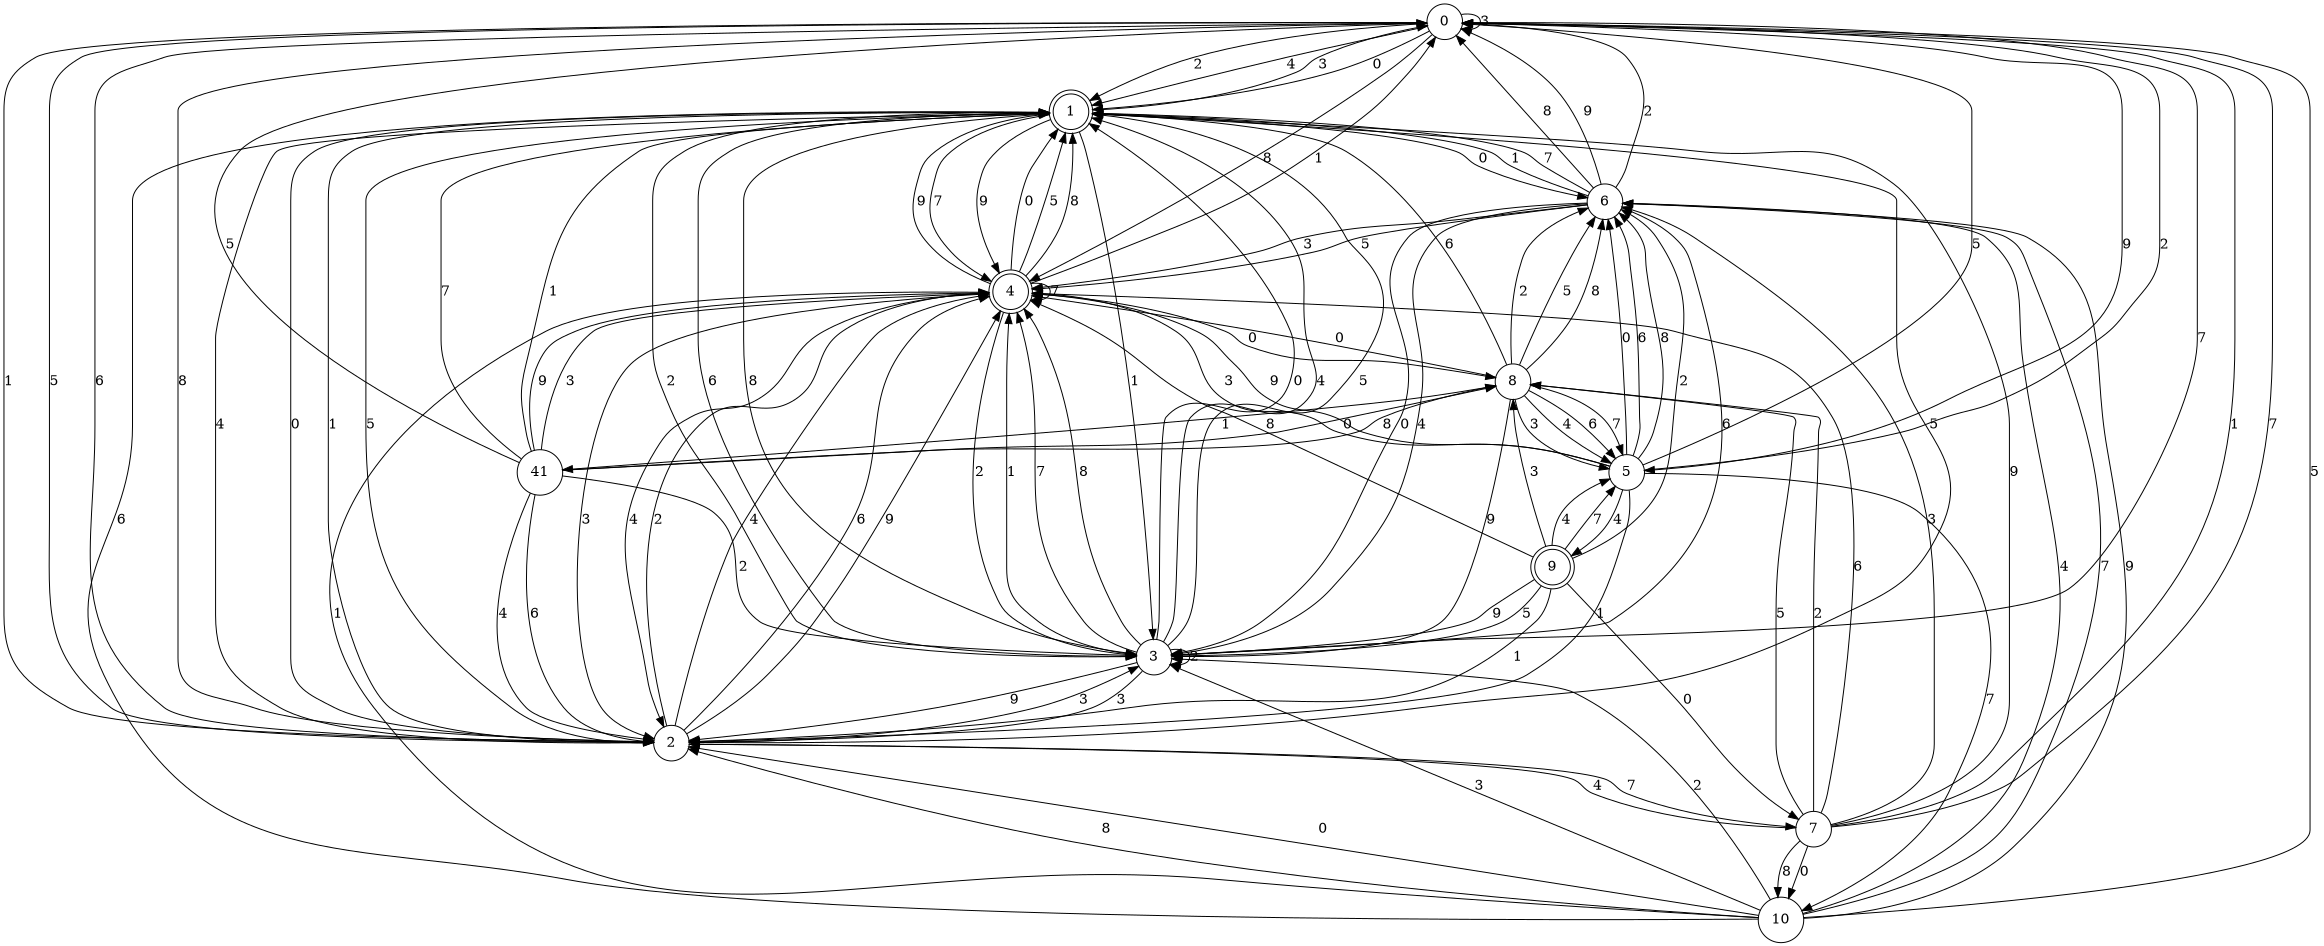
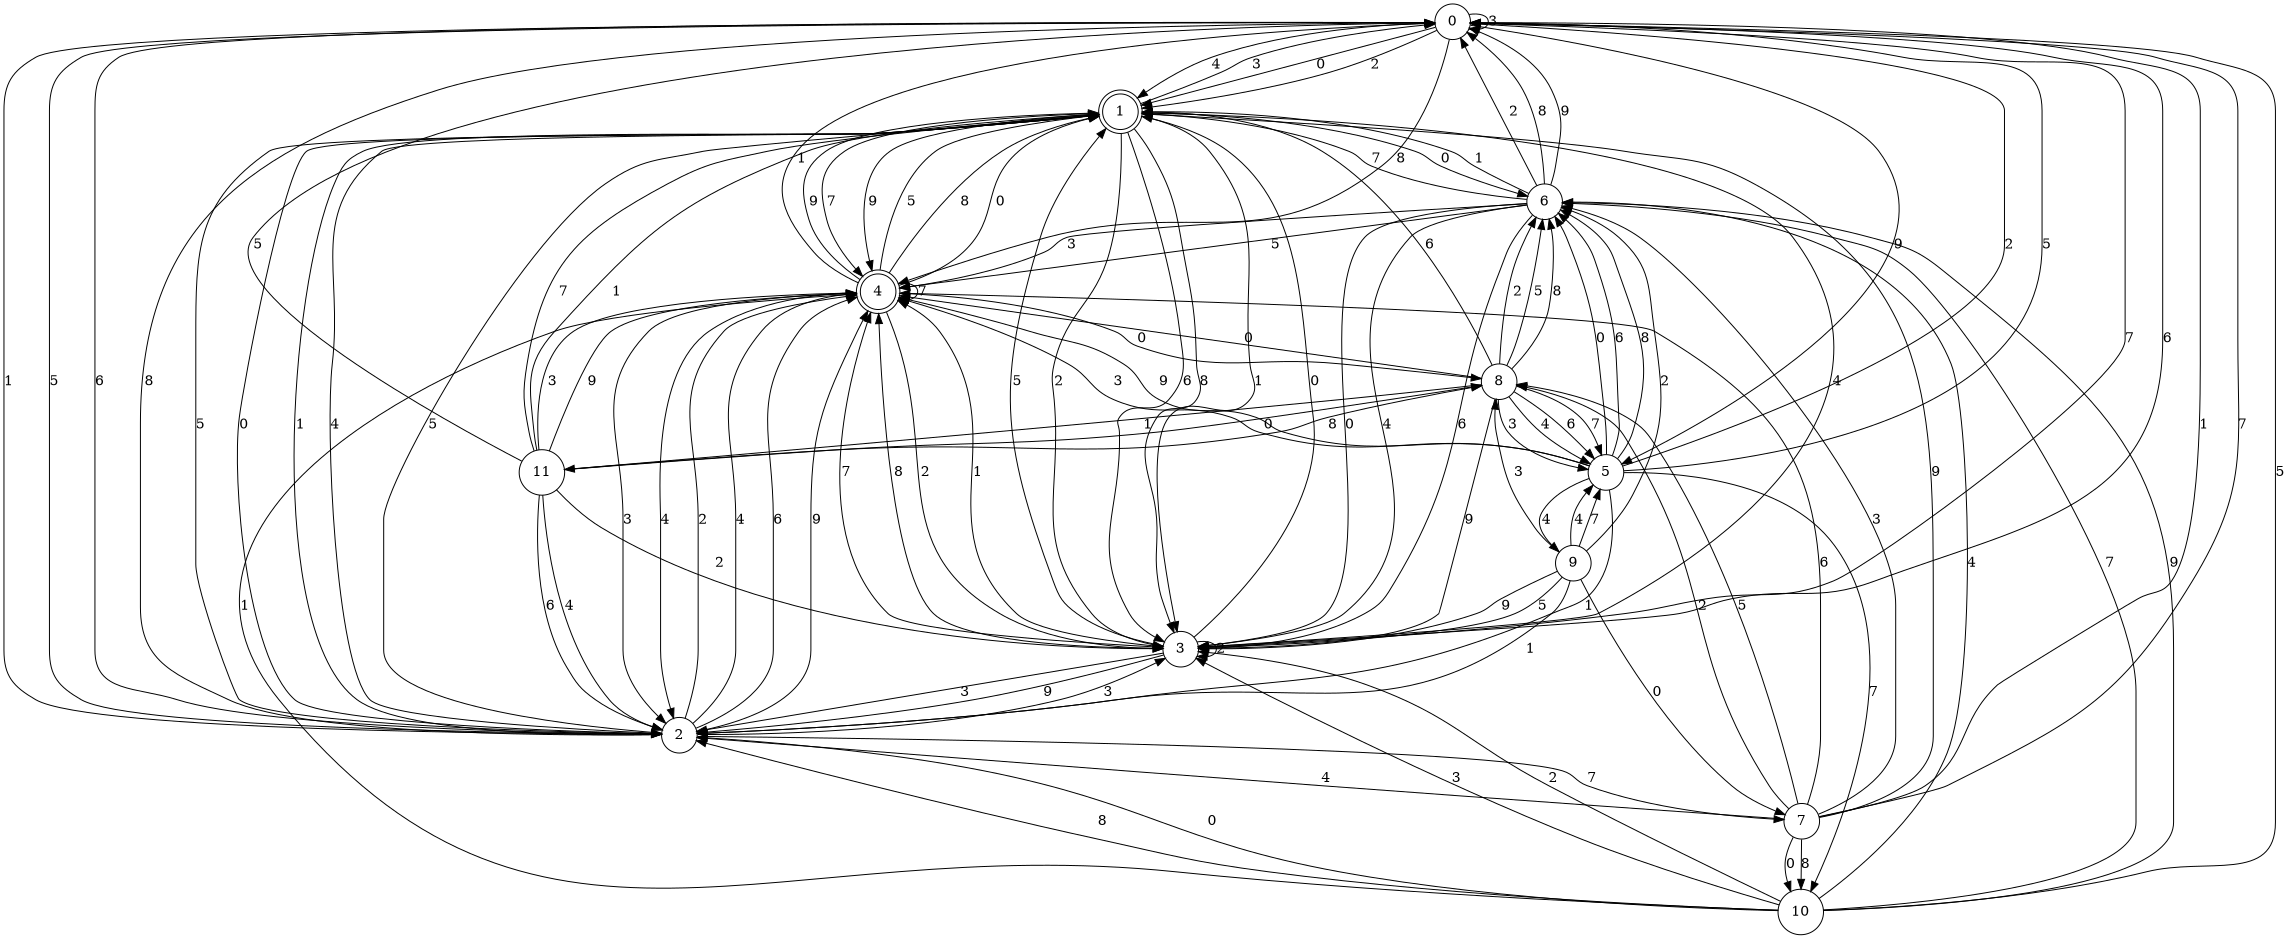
edge "3" -> "0": added, label "6"
edge "9" -> "4": removed, label "8"
node "41": label "41" -> "11"
node "9": shape doublecircle -> circle
edge "10" -> "1": removed, label "6"
